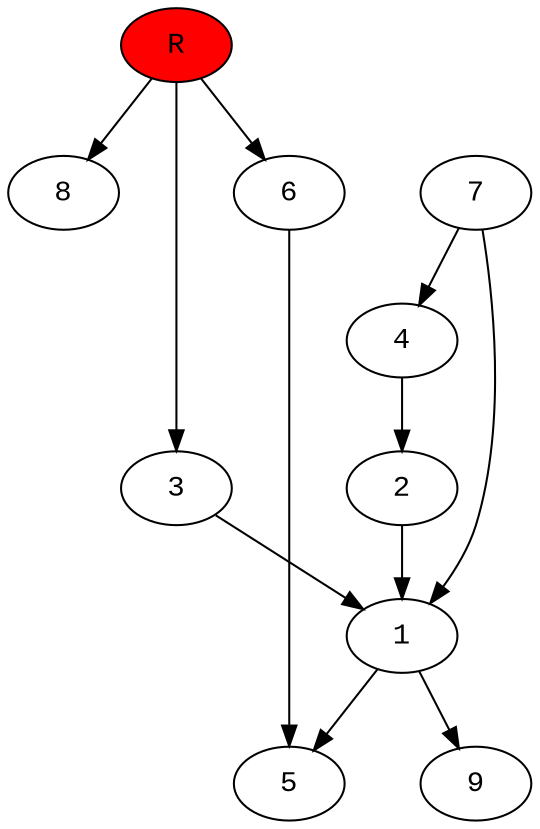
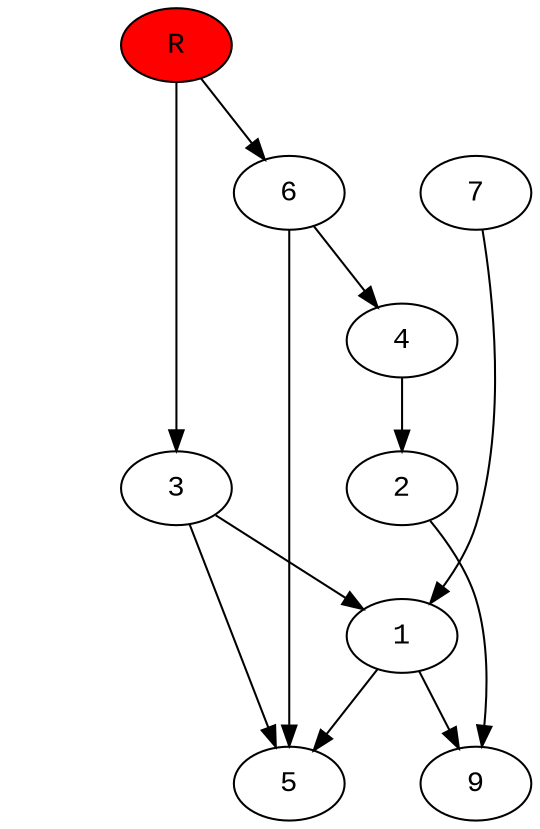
node "8": removed
edge "7" -> "4": now "6" -> "4"
edge "2" -> "1": now "2" -> "9"
edge "3" -> "5": added
